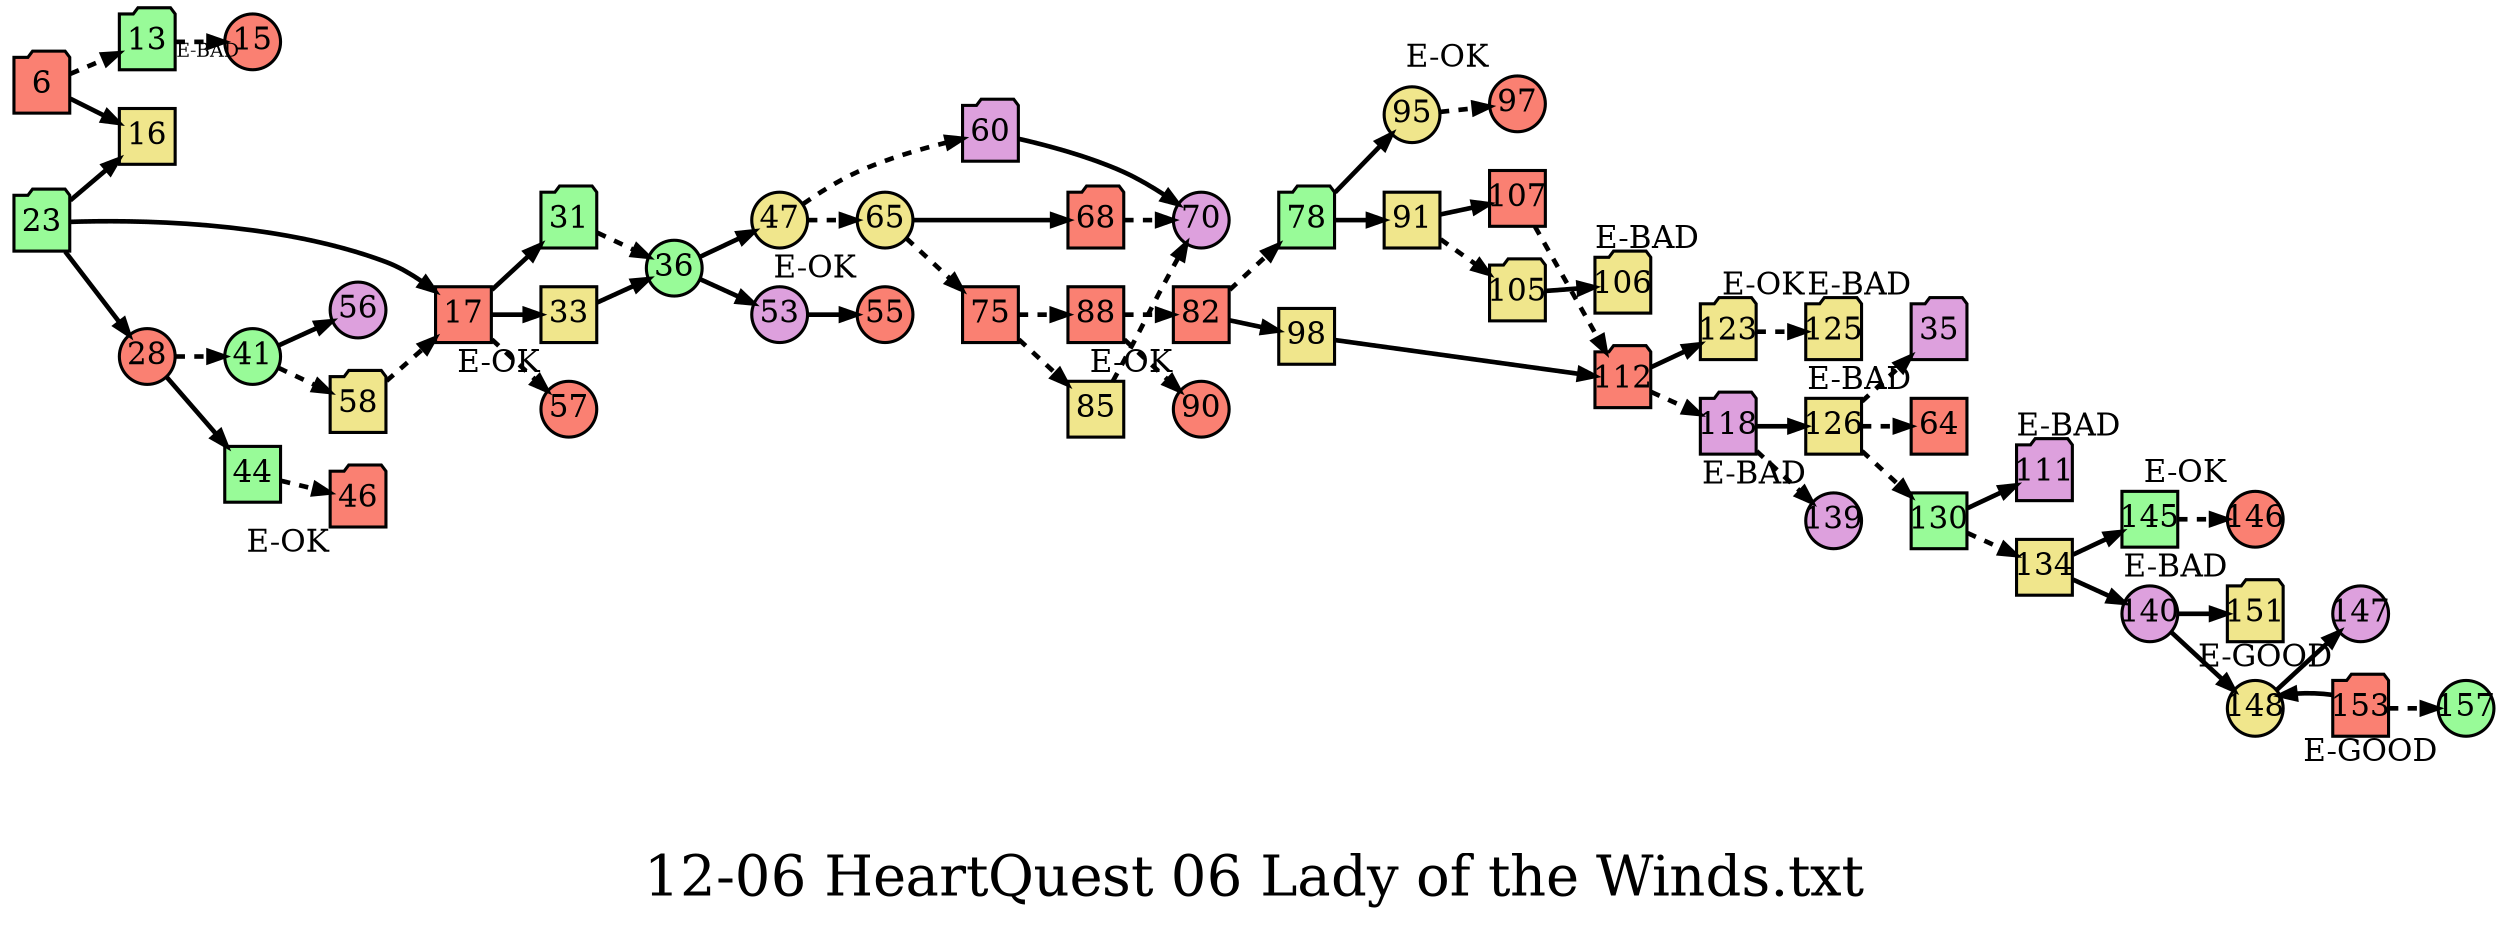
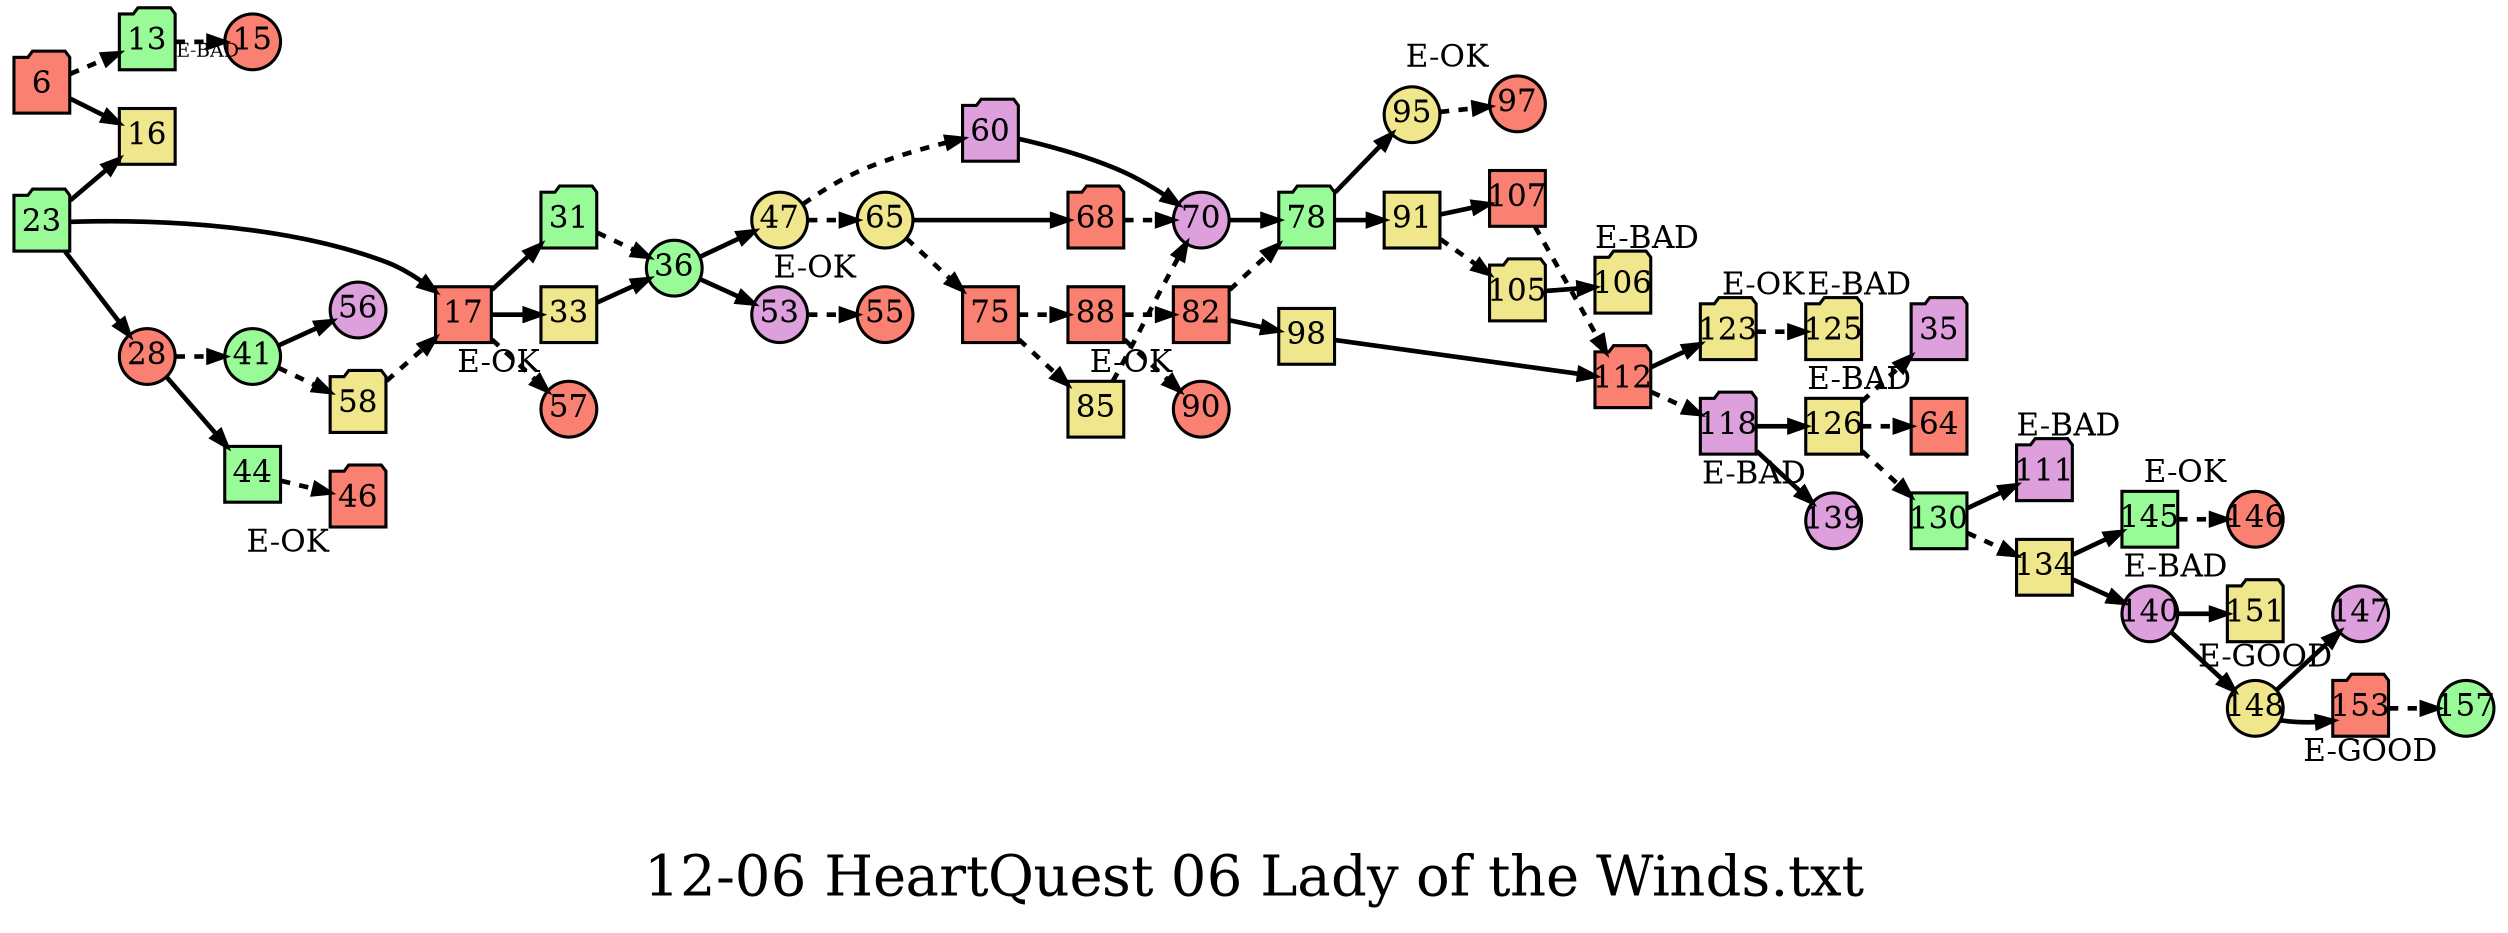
edge "70" -> "78": added
edge "53" -> "55 E-OK": style solid -> dashed
edge "118" -> "139 E-BAD": style dashed -> solid
edge "153" -> "148": reversed
